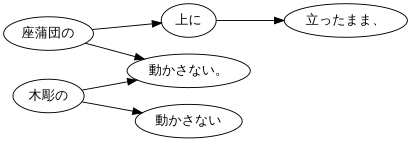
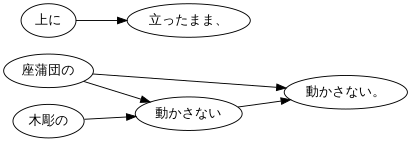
edge "座蒲団の" -> "上に": now "座蒲団の" -> "動かさない"
edge "木彫の" -> "動かさない。": now "動かさない" -> "動かさない。"
